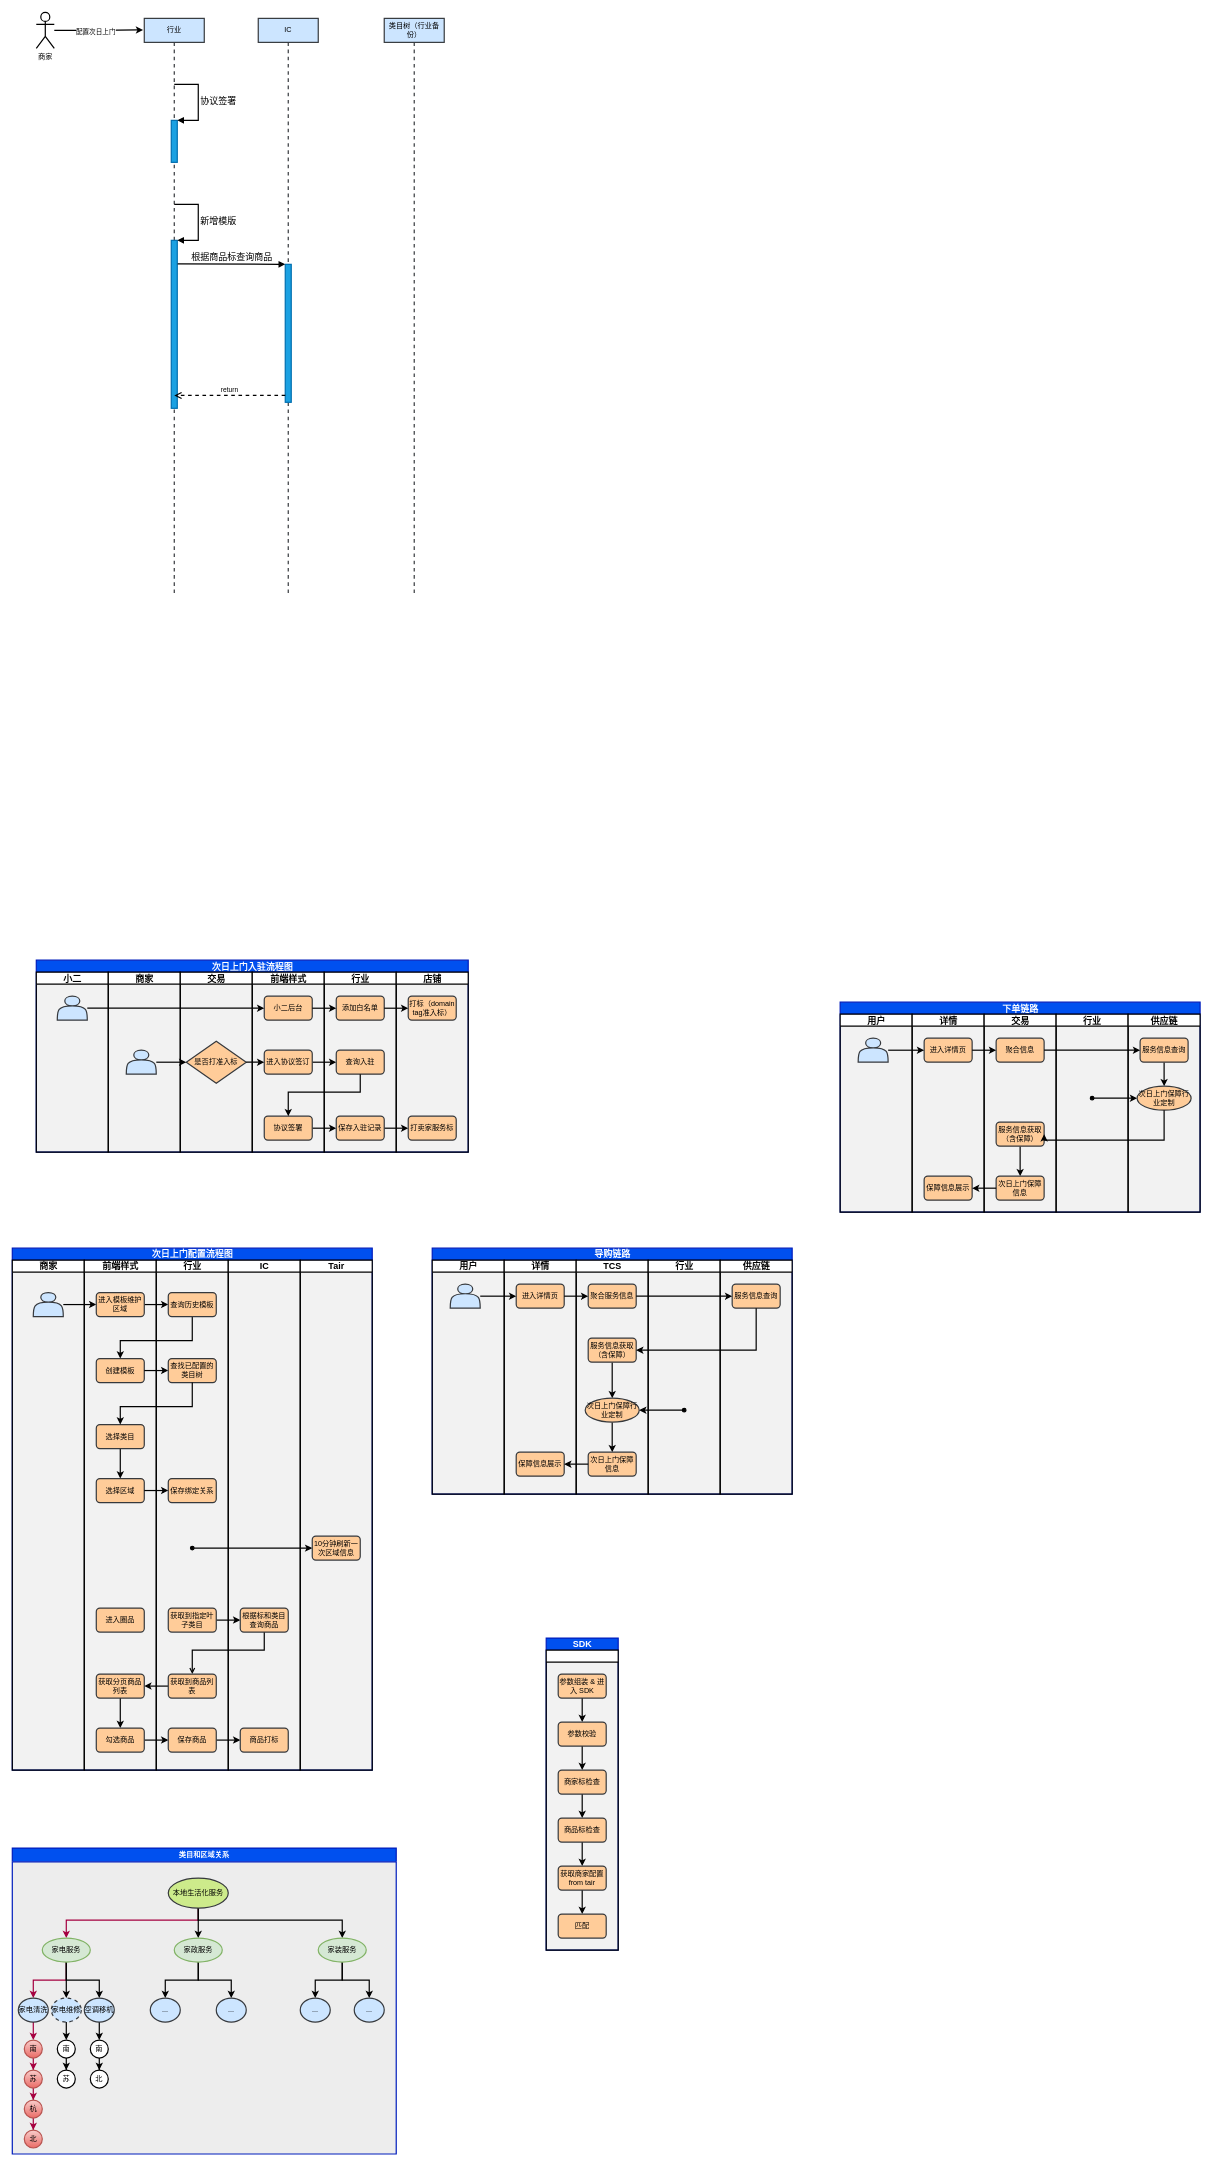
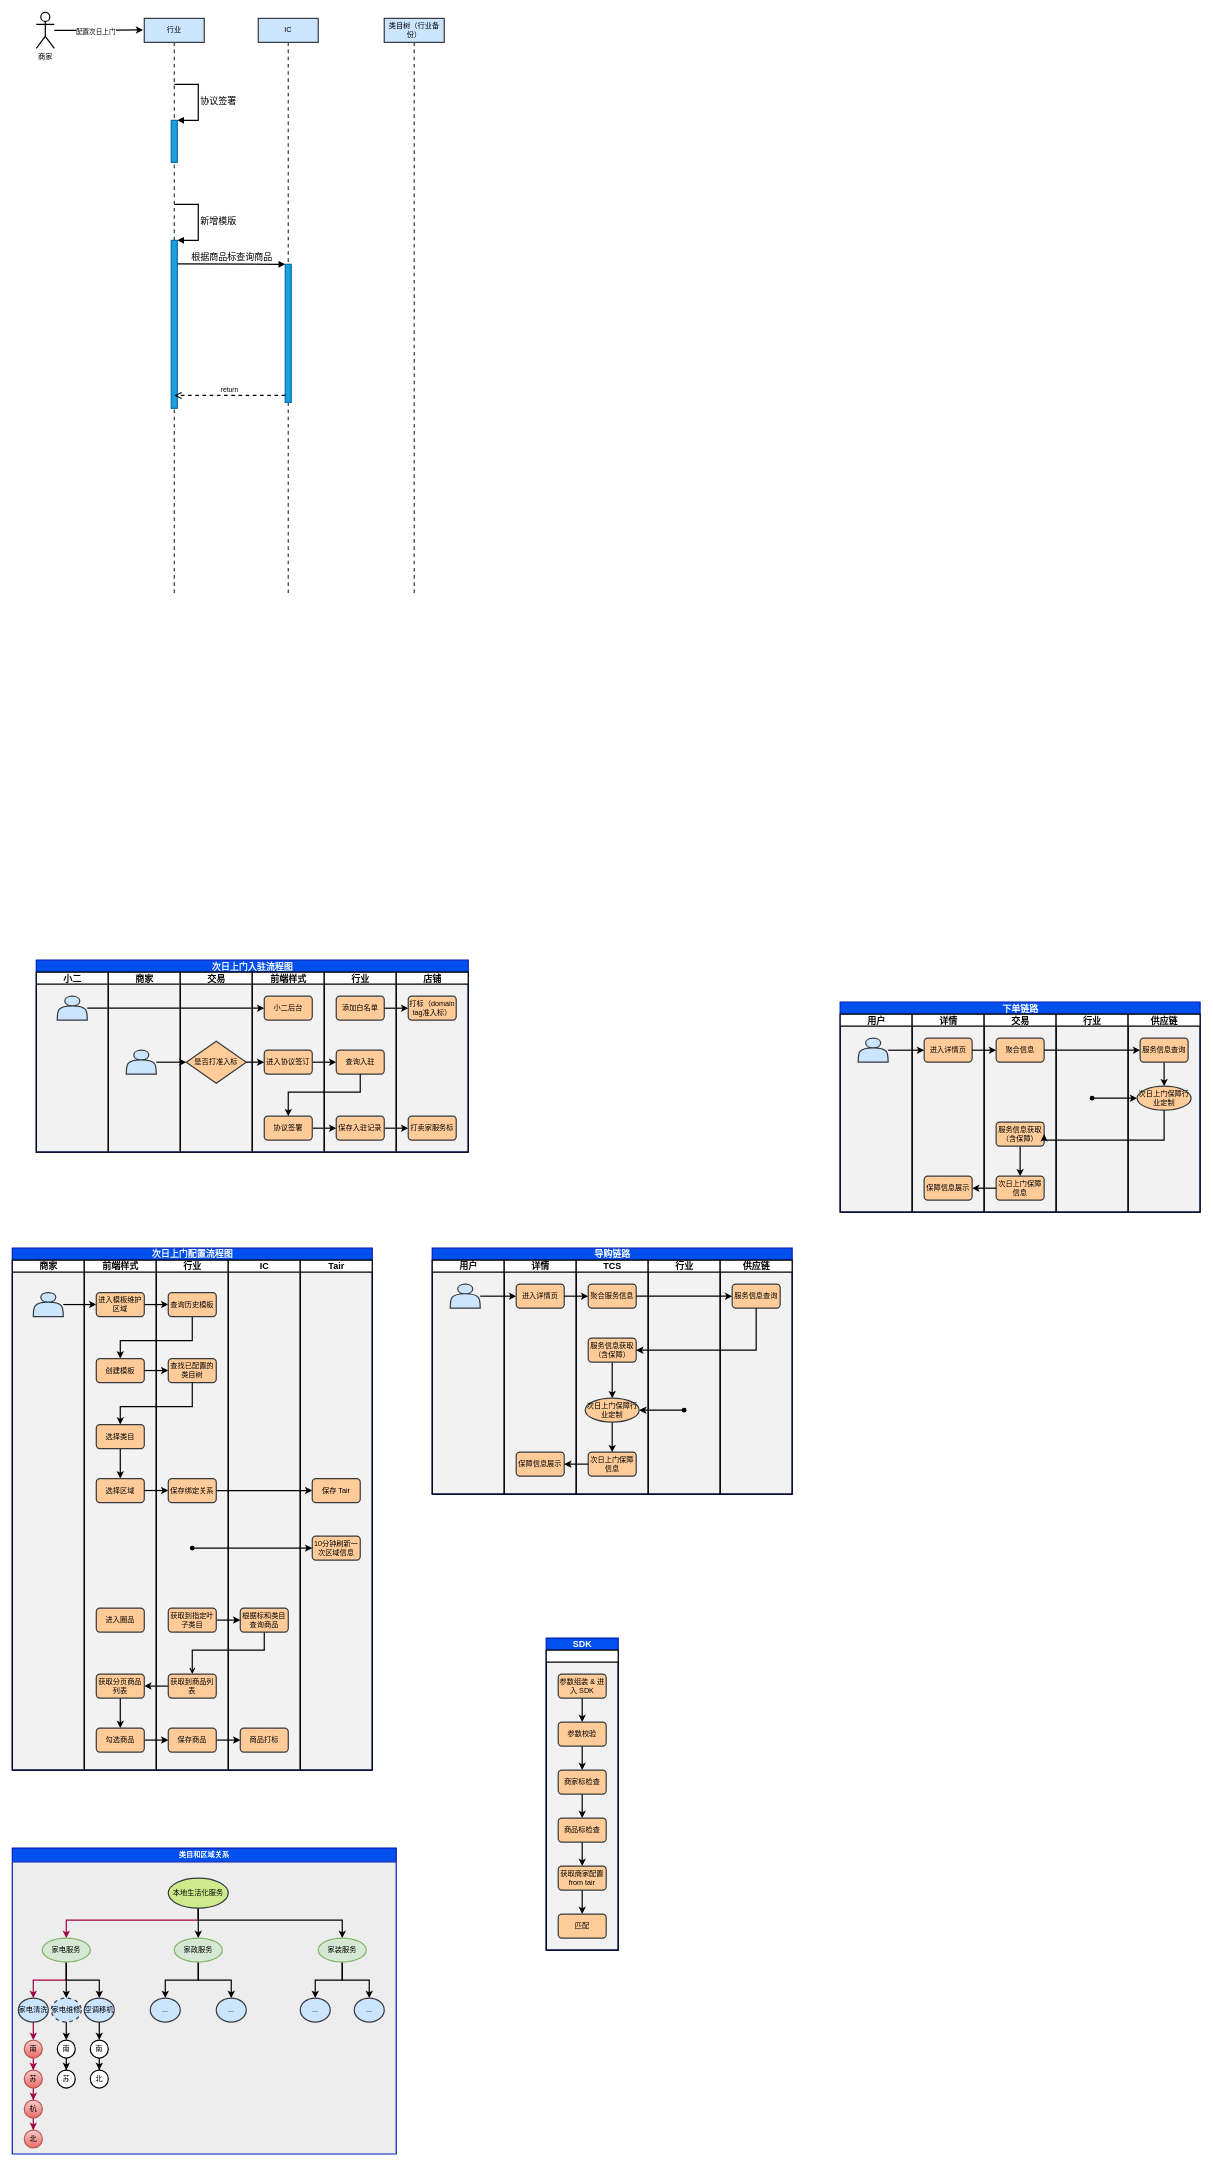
edge "小二后台" -> "添加白名单": removed
edge "保存绑定关系" -> "保存 Tair": added
node "保存 Tair": added
